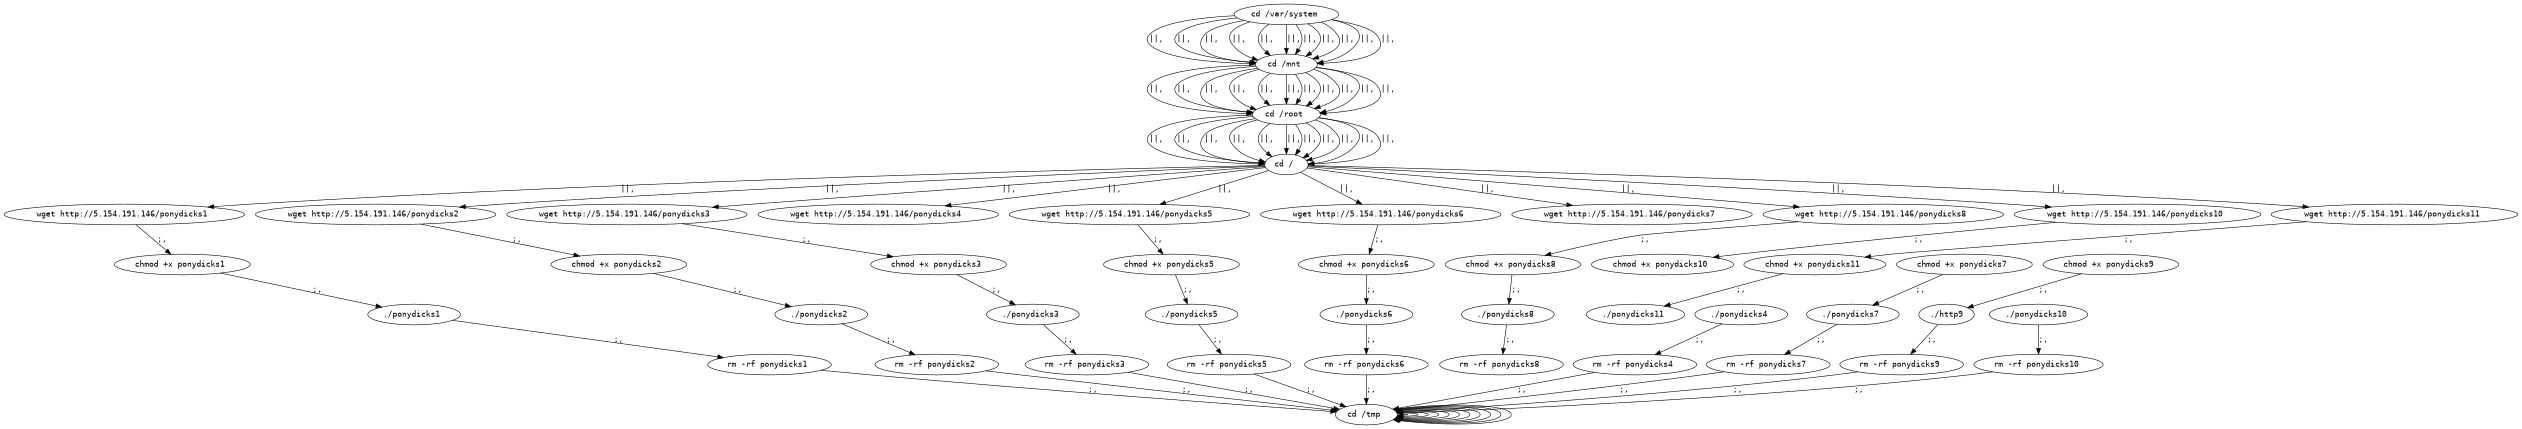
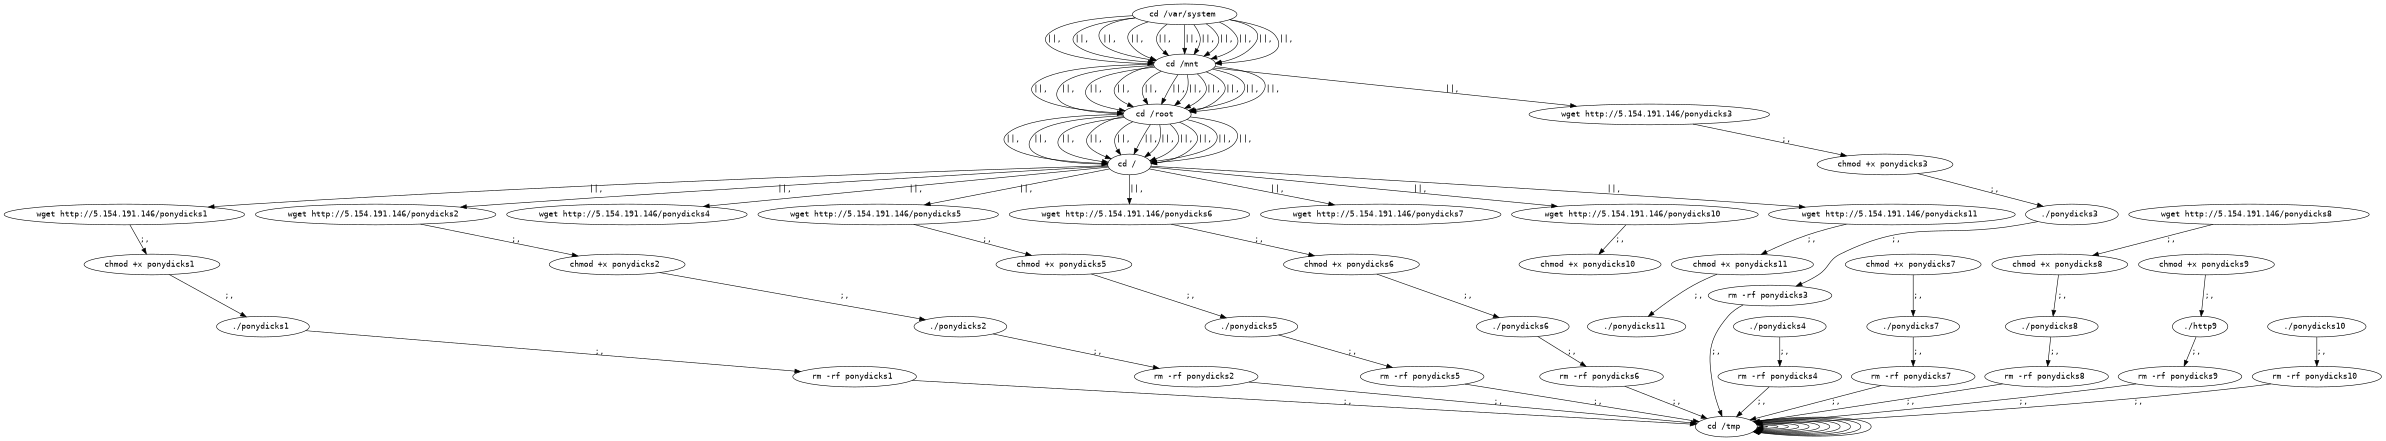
edge "cd /" -> "wget http://5.154.191.146/ponydicks3": now "cd /mnt" -> "wget http://5.154.191.146/ponydicks3"
edge "cd /" -> "wget http://5.154.191.146/ponydicks8": removed, label "||,"
edge "rm -rf ponydicks8" -> "cd /tmp": added, label ";,"
